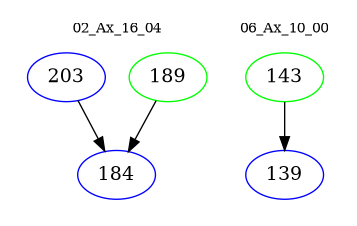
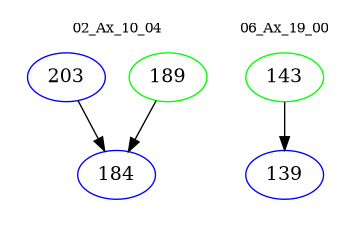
cluster "02_Ax_16_04": label "02_Ax_16_04" -> "02_Ax_10_04"
cluster "06_Ax_10_00": label "06_Ax_10_00" -> "06_Ax_19_00"
